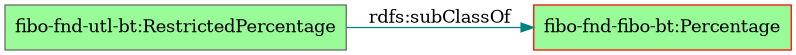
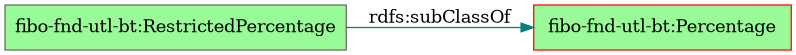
node "fibo-fnd-fibo-bt:Percentage": label "fibo-fnd-fibo-bt:Percentage" -> "fibo-fnd-utl-bt:Percentage"
